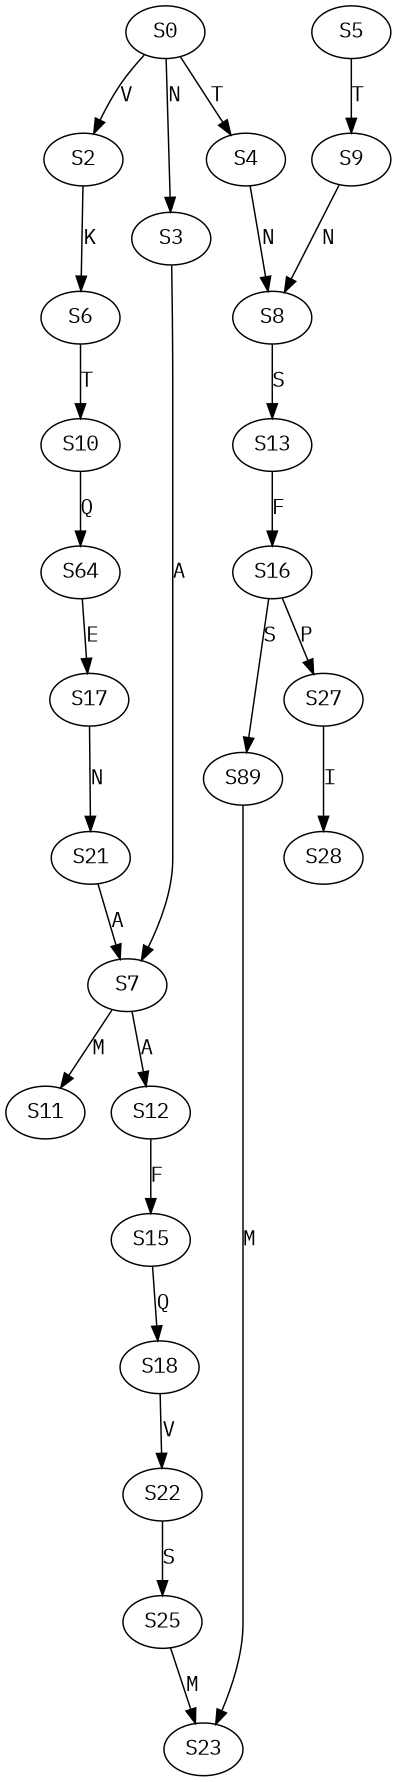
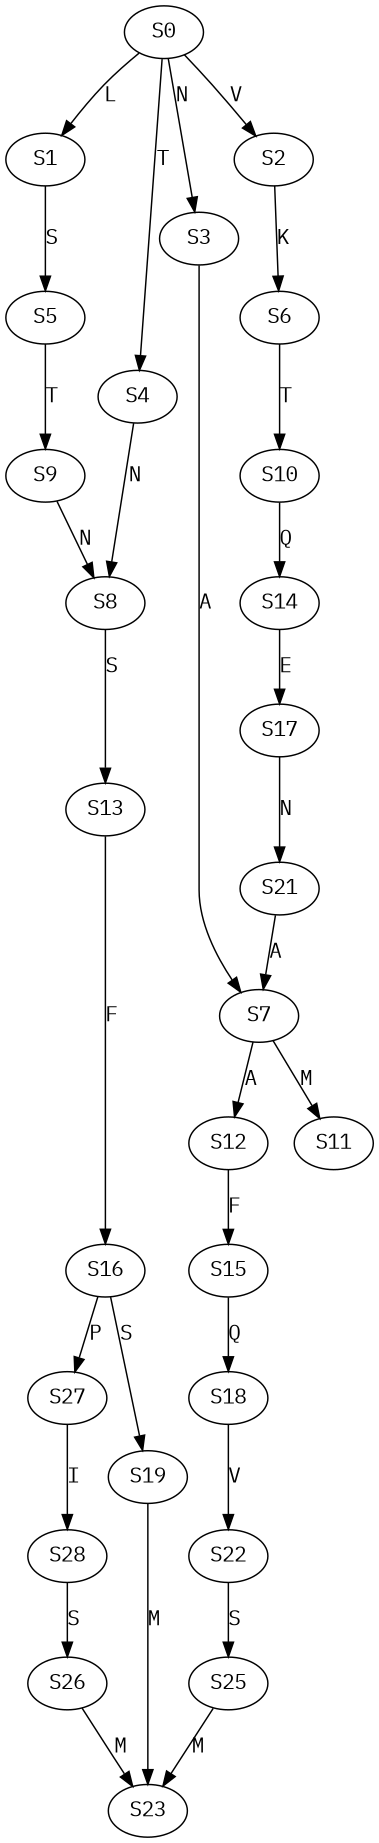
node "S1": added
node "S64": label "S64" -> "S14"
node "S89": label "S89" -> "S19"
node "S26": added
